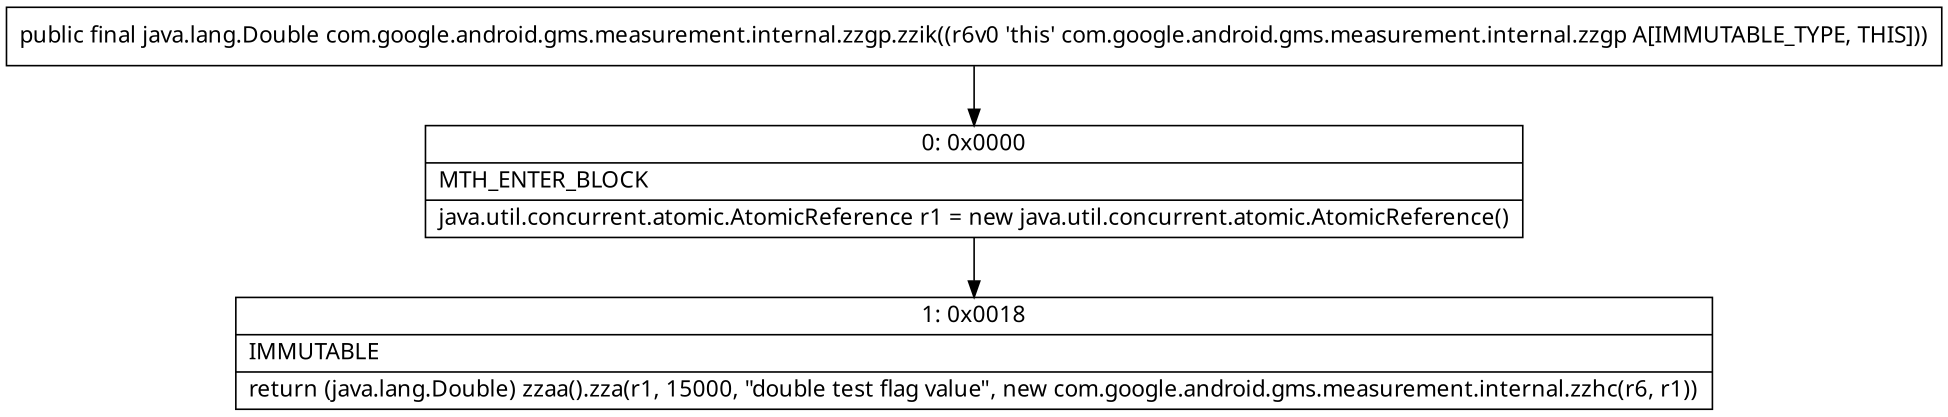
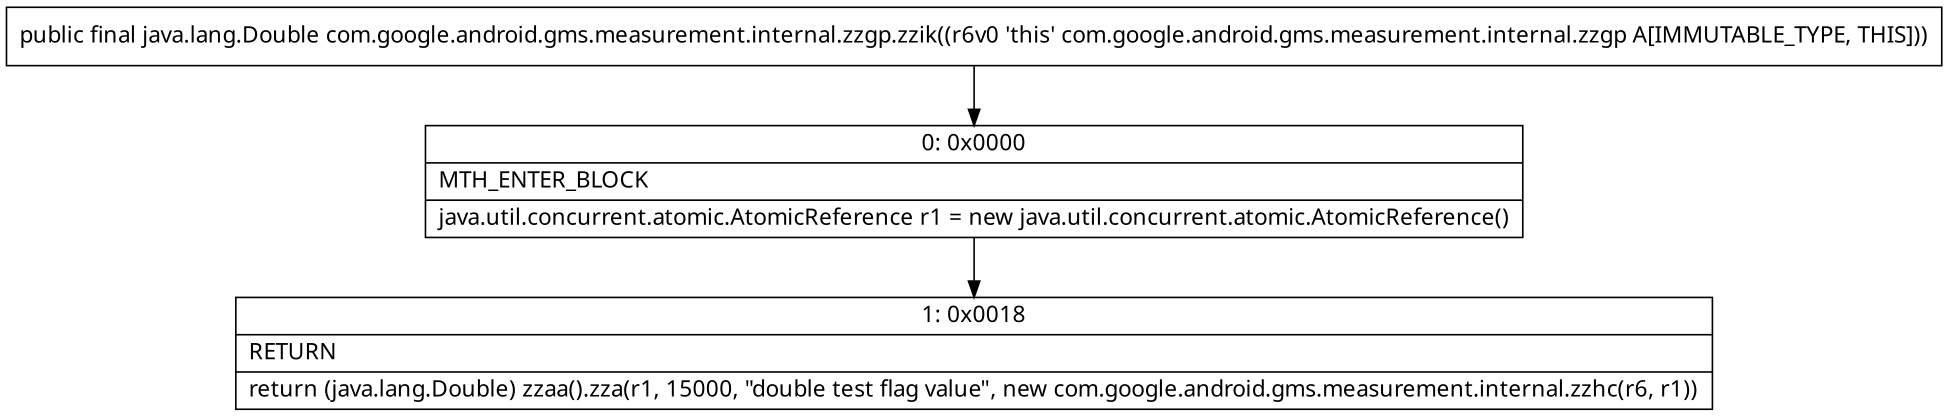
node "1: 0x0018": text "IMMUTABLE" -> "RETURN"
